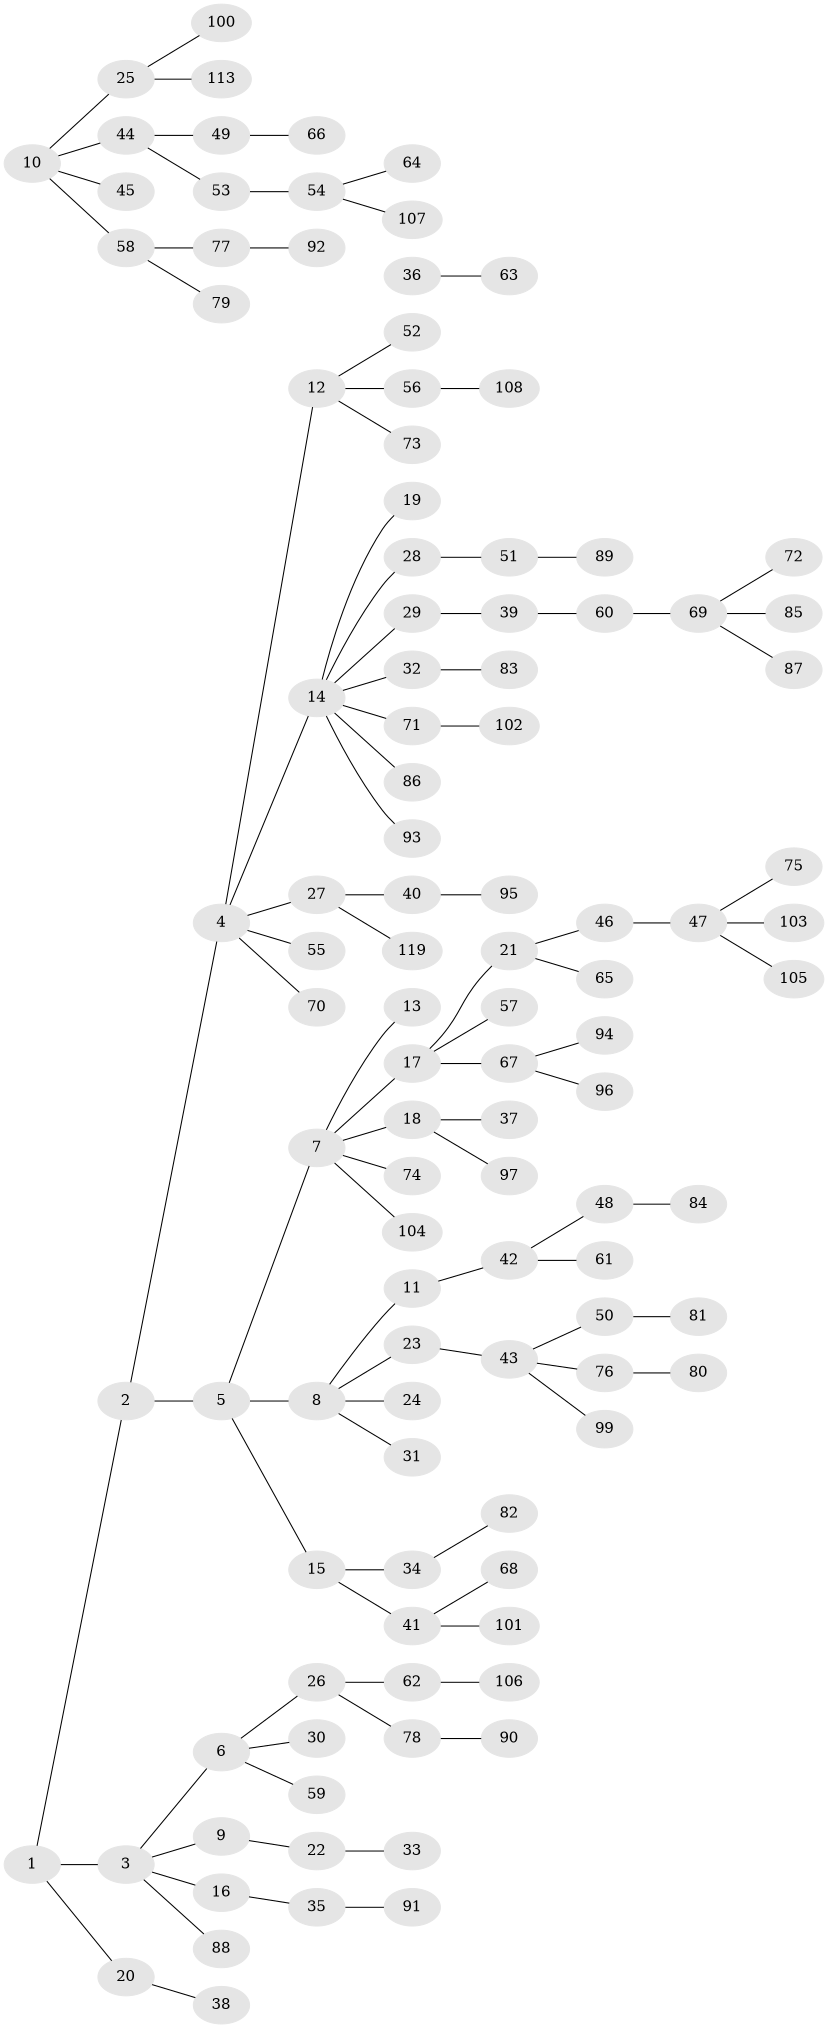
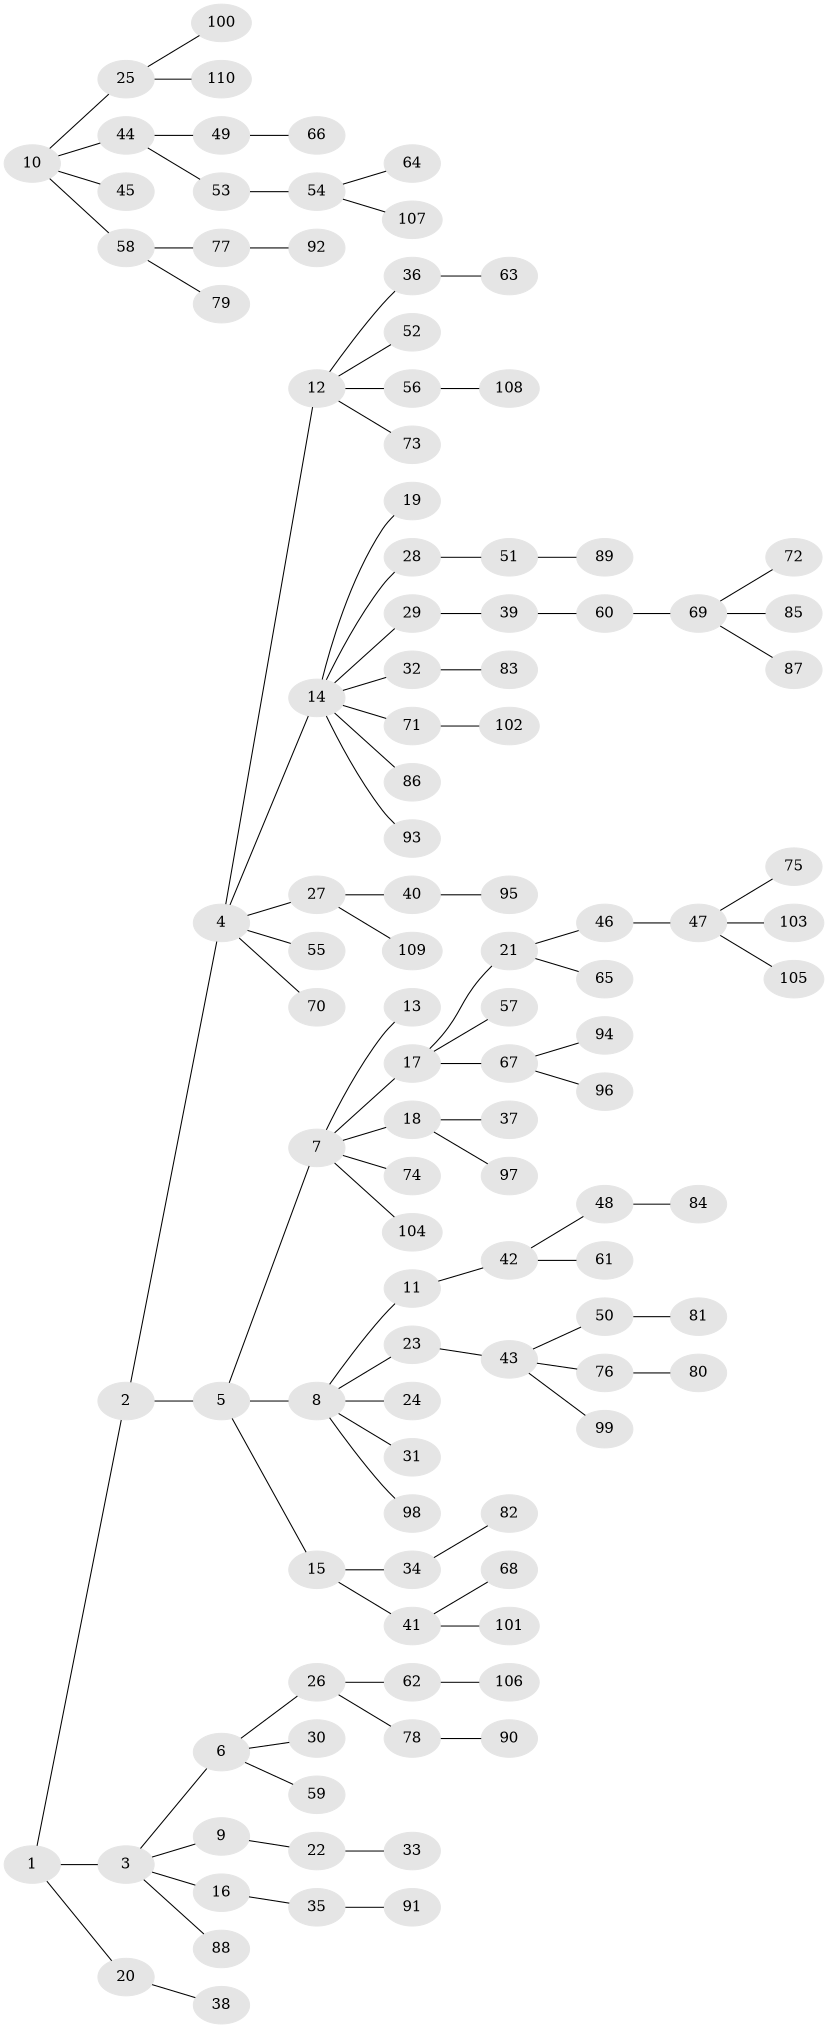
node "113": label "113" -> "110"
edge "36" -- "12": added
node "119": label "119" -> "109"
node "98": added
